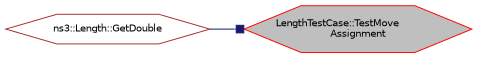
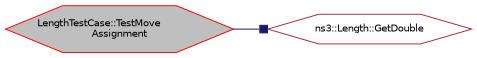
edge "ns3::Length::GetDouble" -> "LengthTestCase::TestMove Assignment": reversed
